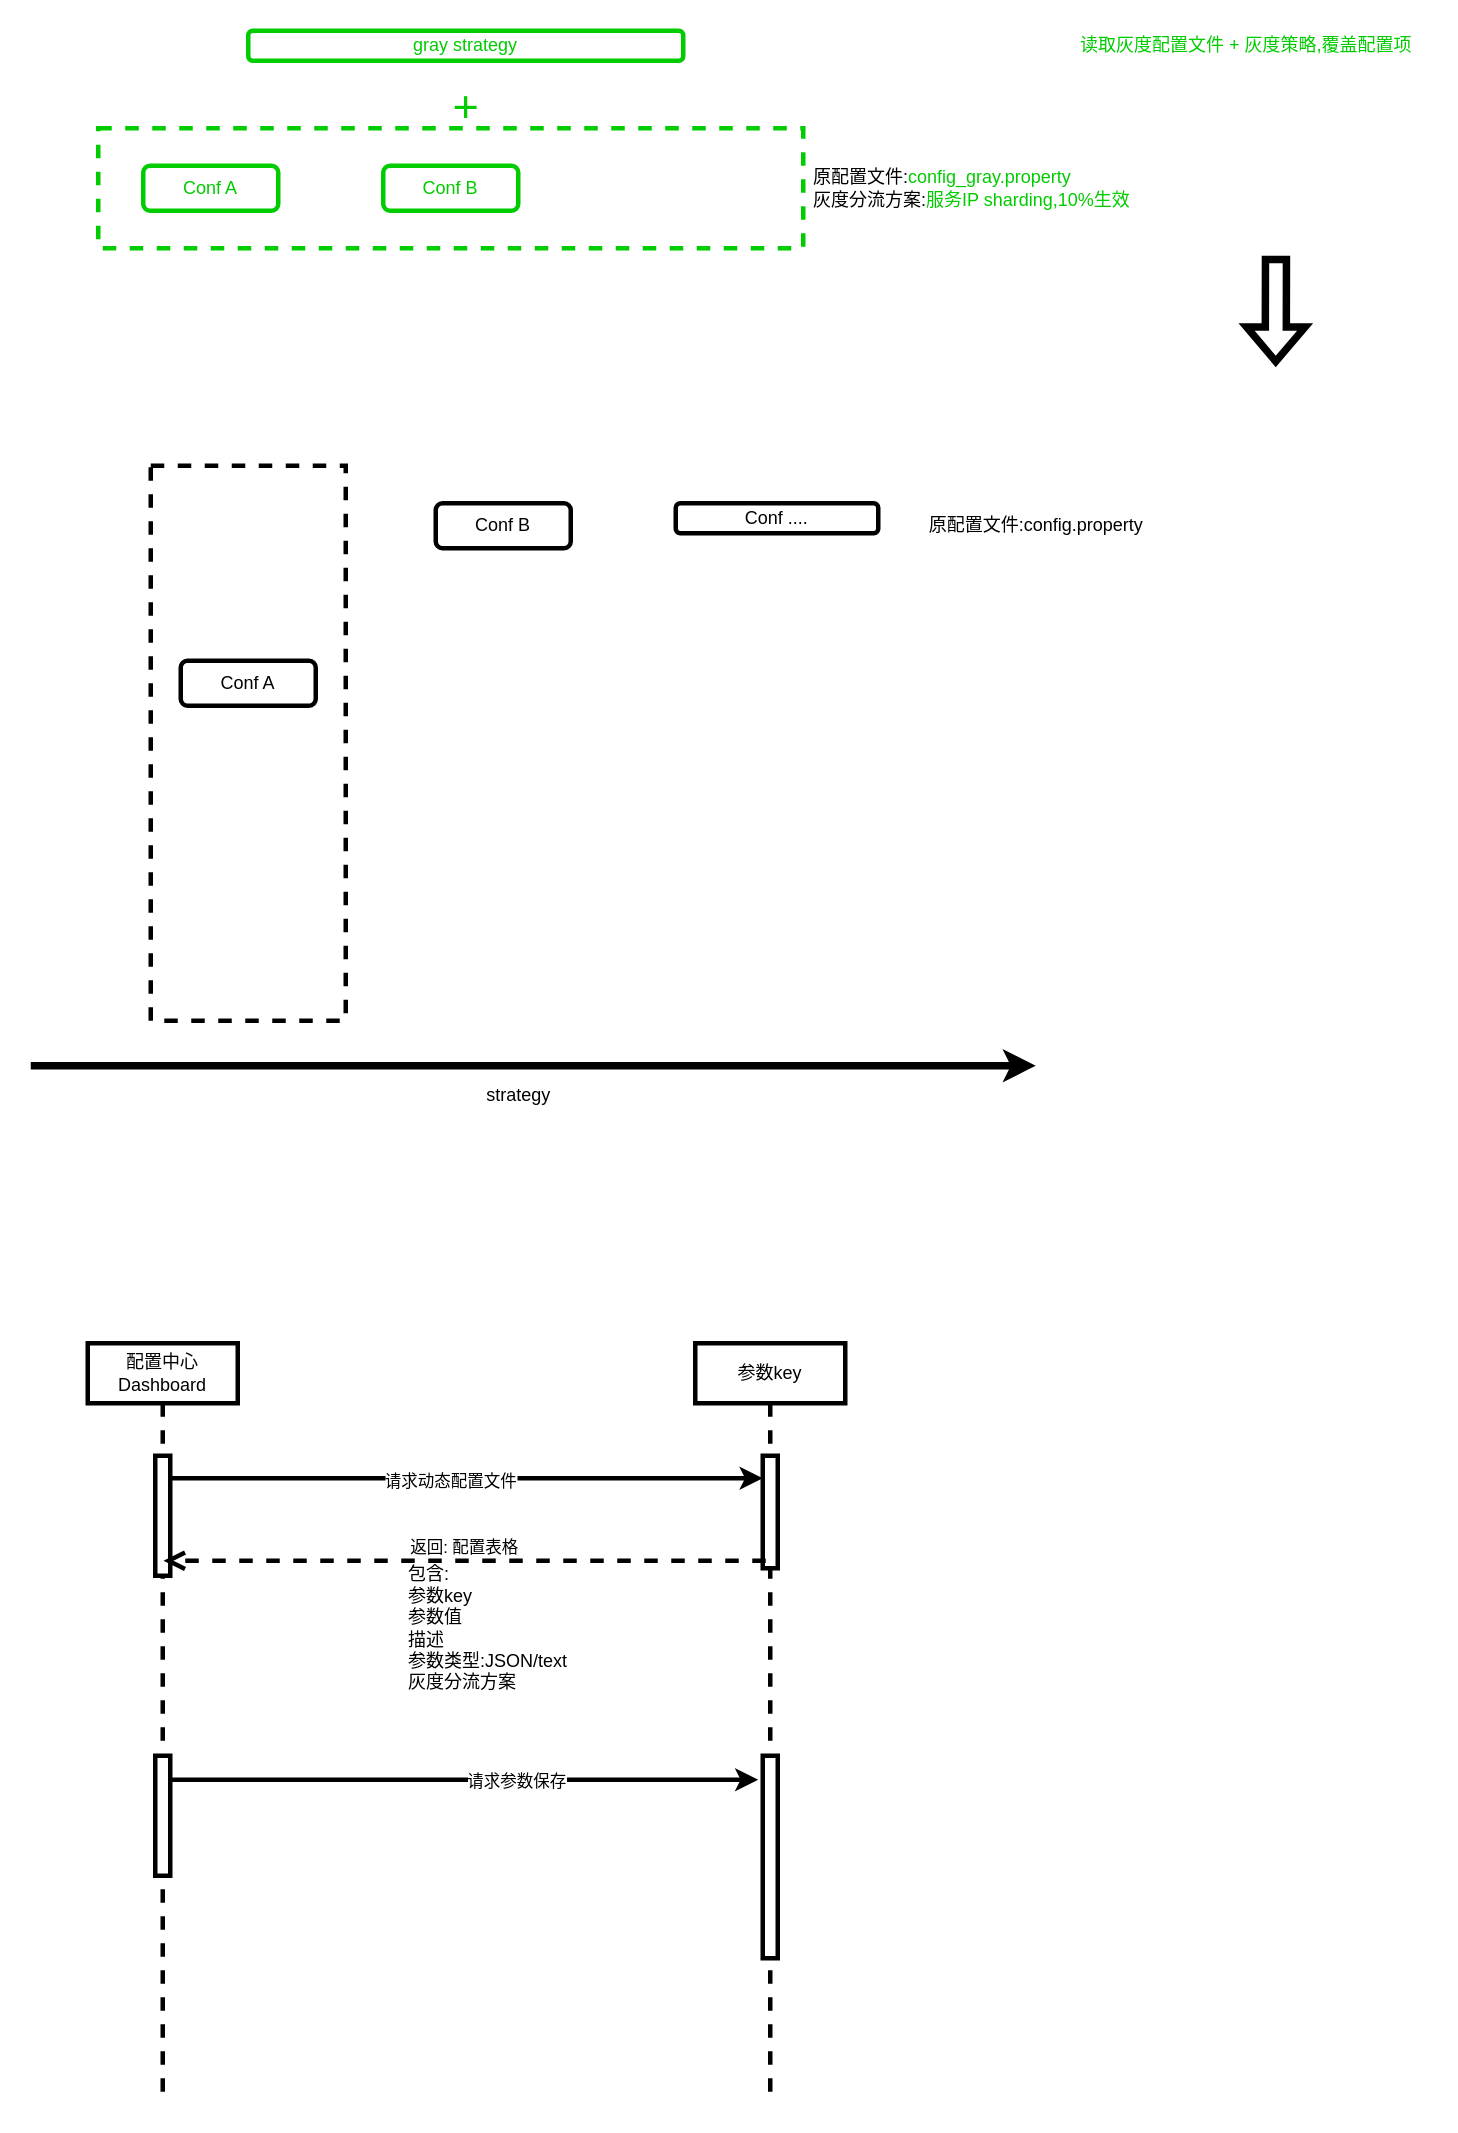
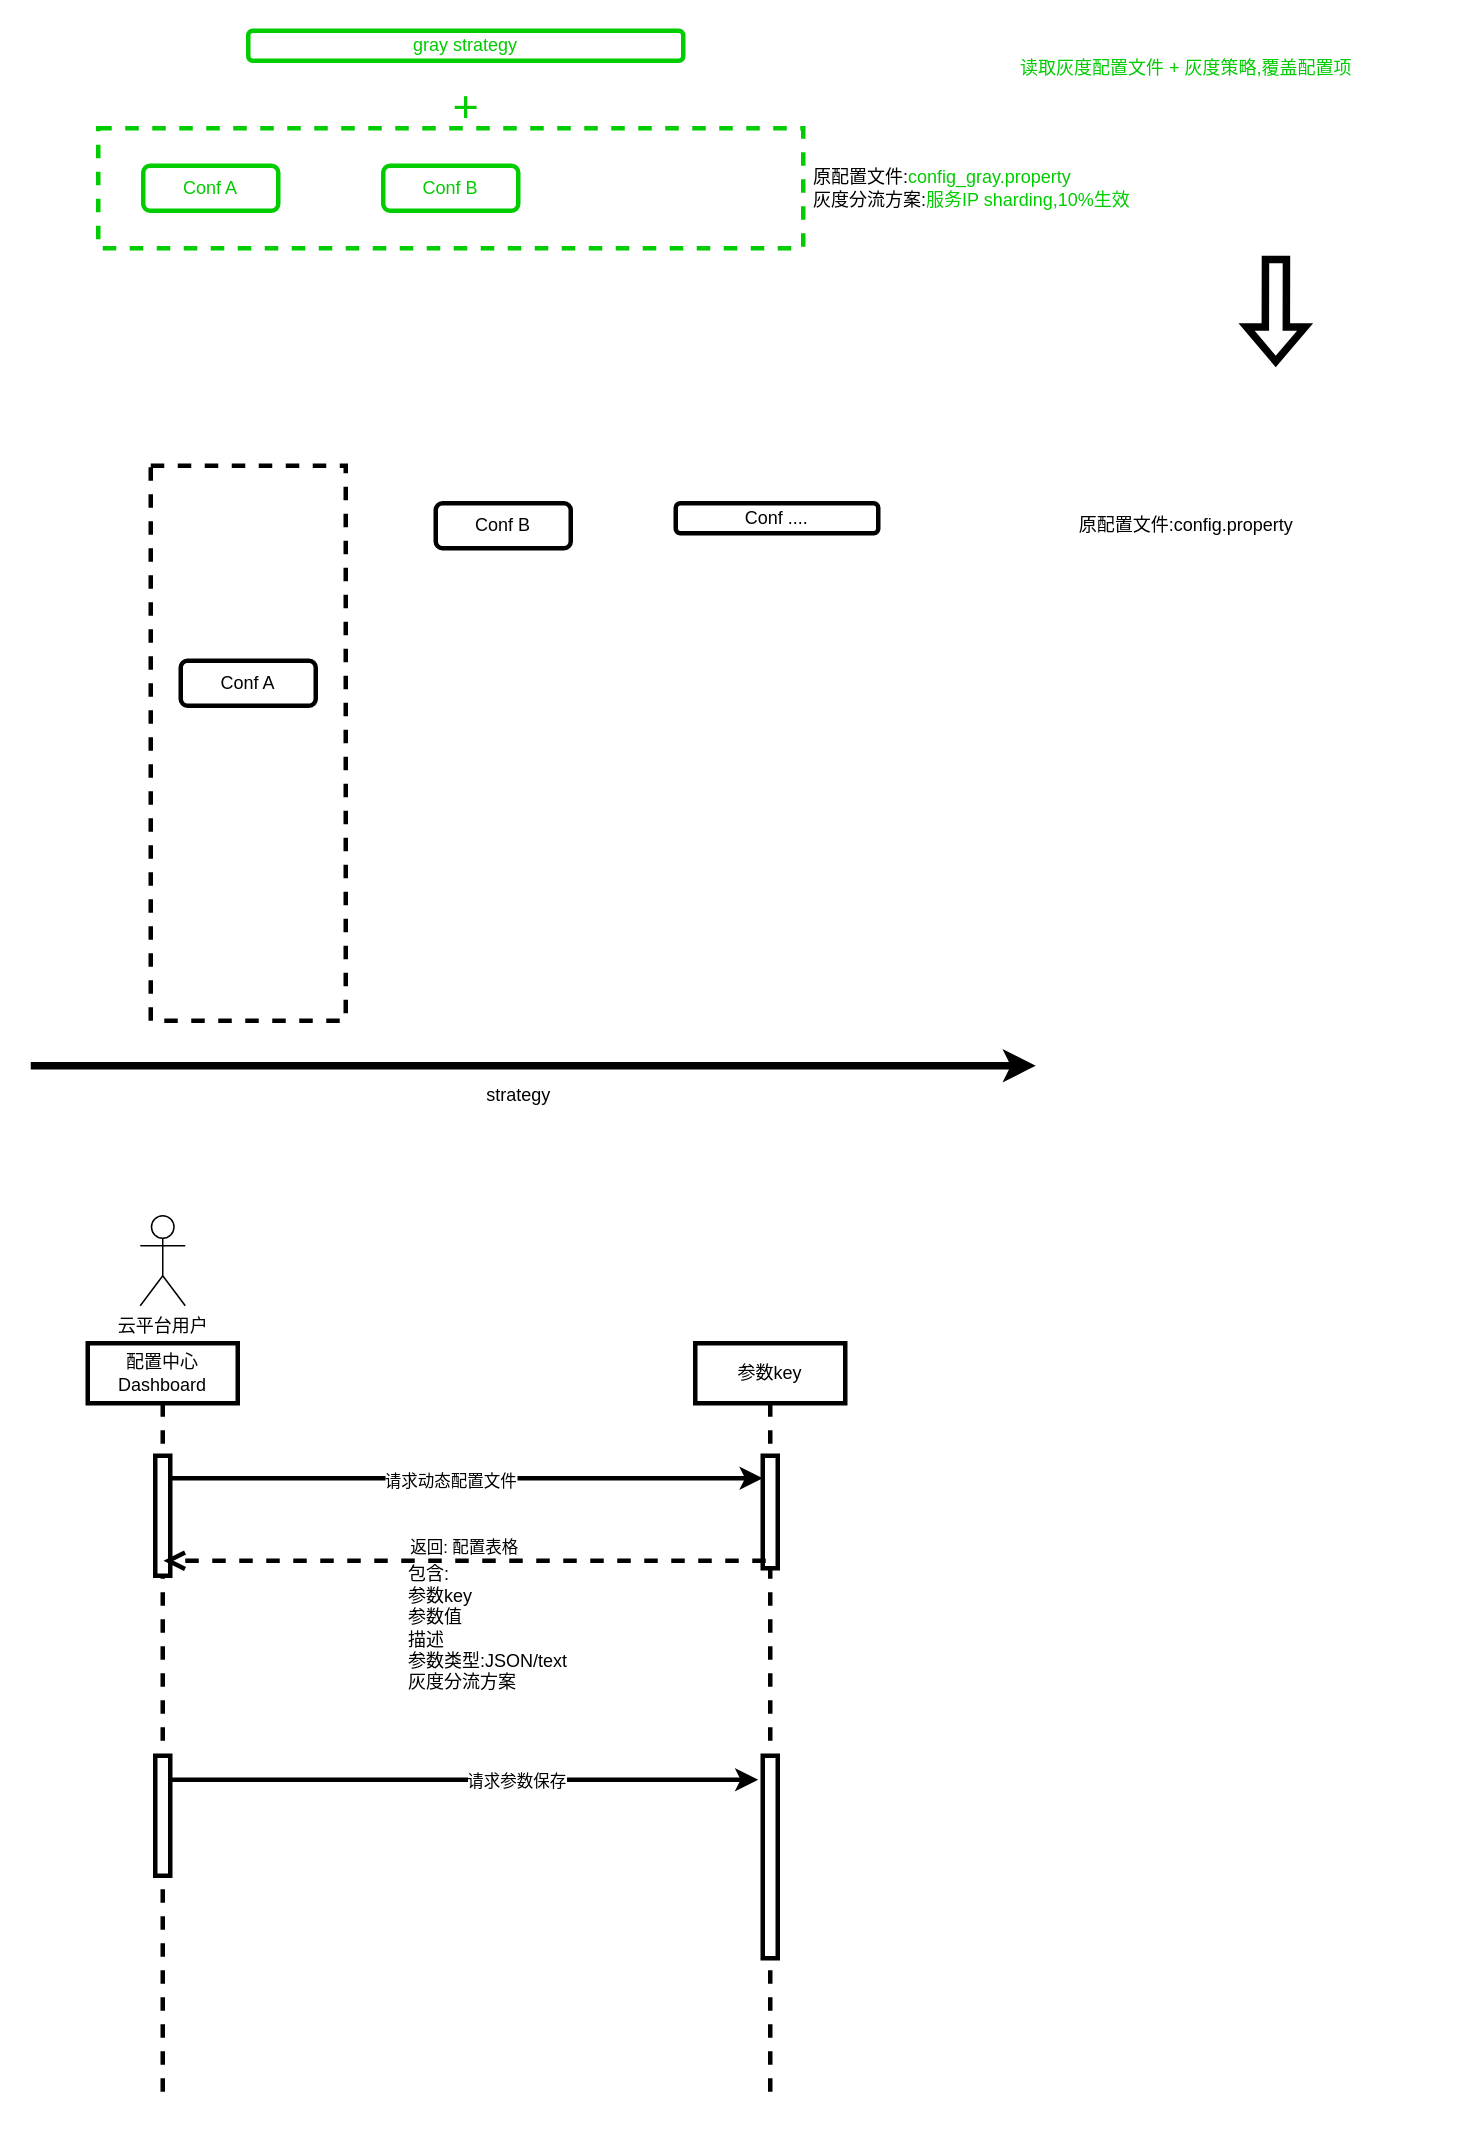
node "读取灰度配置文件 + 灰度策略,覆盖配置项": moved (1246, 46) -> (1186, 68)
node "原配置文件:config.property": moved (1036, 526) -> (1186, 526)
node "云平台用户": added
